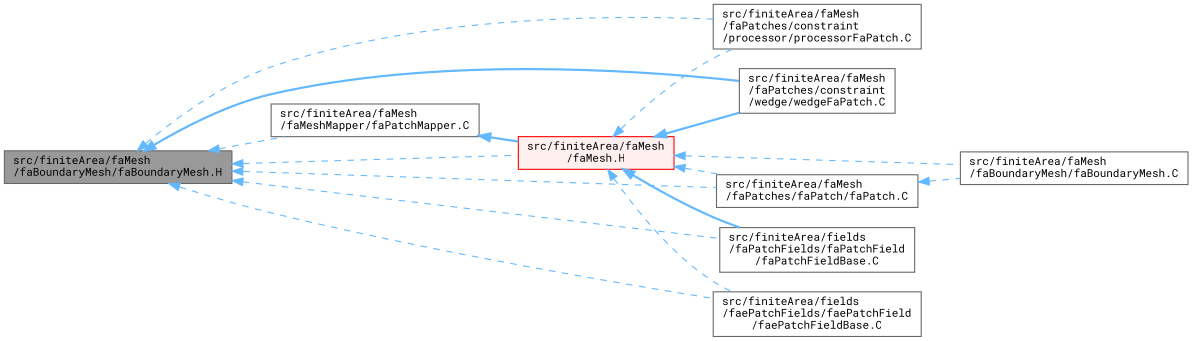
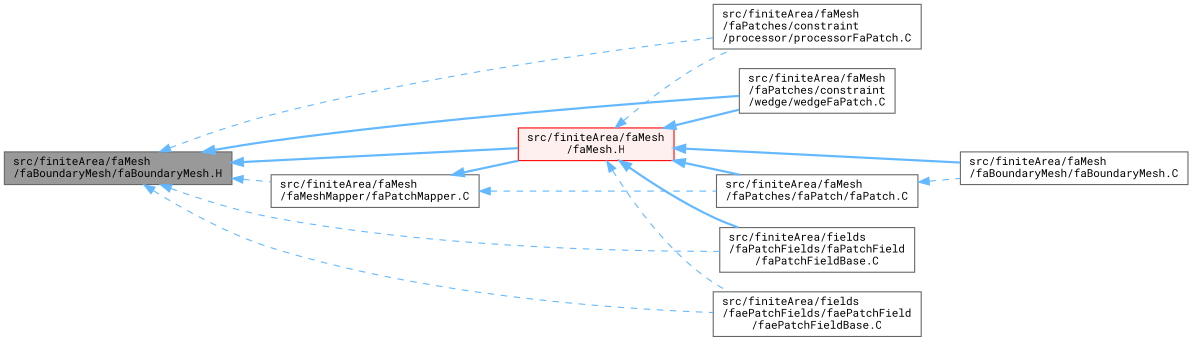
edge "src/finiteArea/faMesh /faMesh.H" -> "src/finiteArea/faMesh /faBoundaryMesh/faBoundaryMesh.H": style dashed -> bold
edge "src/finiteArea/faMesh /faBoundaryMesh/faBoundaryMesh.C" -> "src/finiteArea/faMesh /faMesh.H": style dashed -> bold
edge "src/finiteArea/faMesh /faPatches/faPatch/faPatch.C" -> "src/finiteArea/faMesh /faMesh.H": style dashed -> bold
edge "src/finiteArea/faMesh /faPatches/faPatch/faPatch.C" -> "src/finiteArea/faMesh /faBoundaryMesh/faBoundaryMesh.H": now "src/finiteArea/faMesh /faPatches/faPatch/faPatch.C" -> "src/finiteArea/faMesh /faMeshMapper/faPatchMapper.C"
